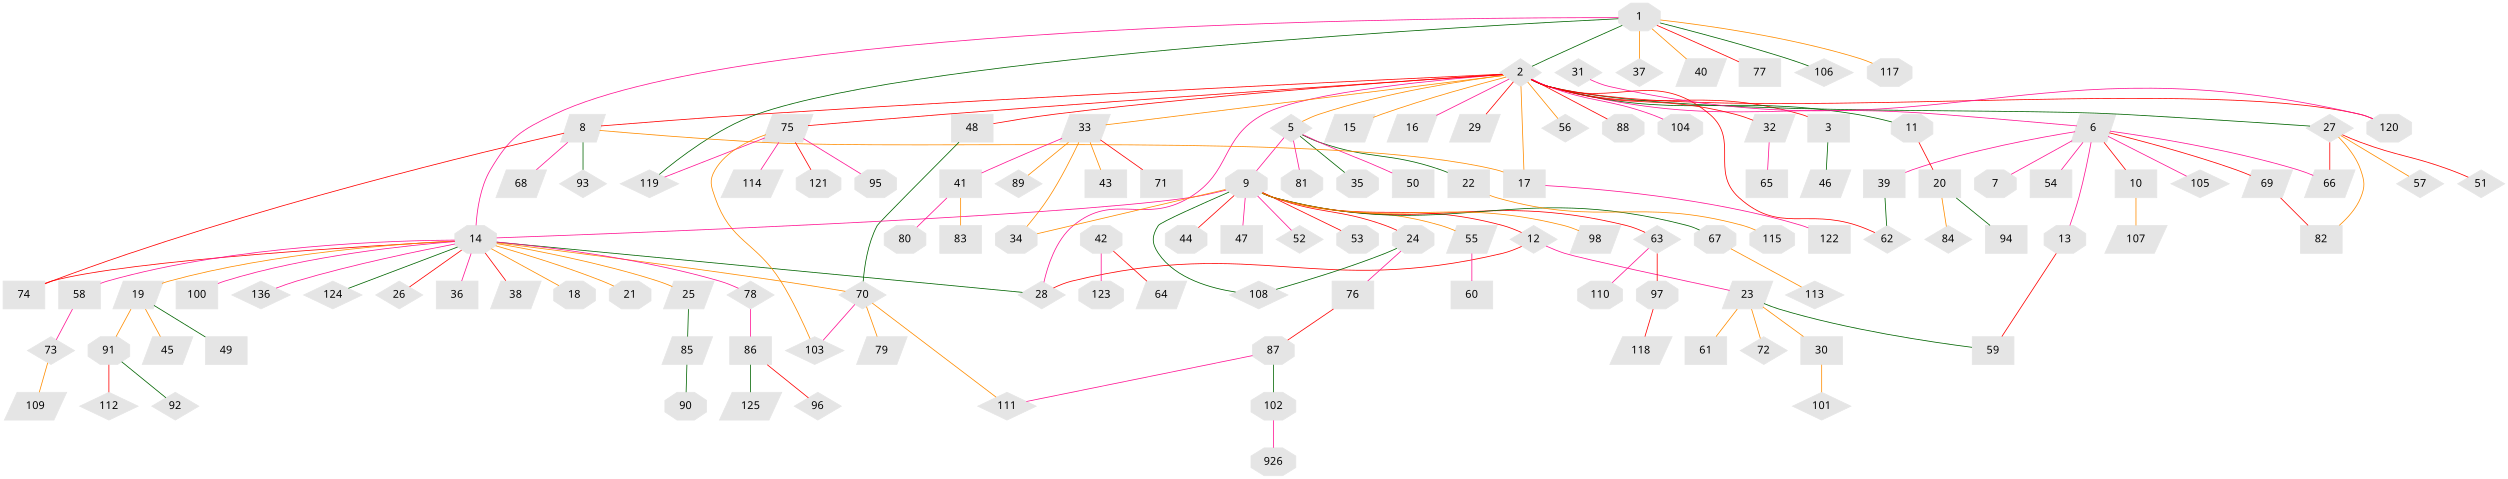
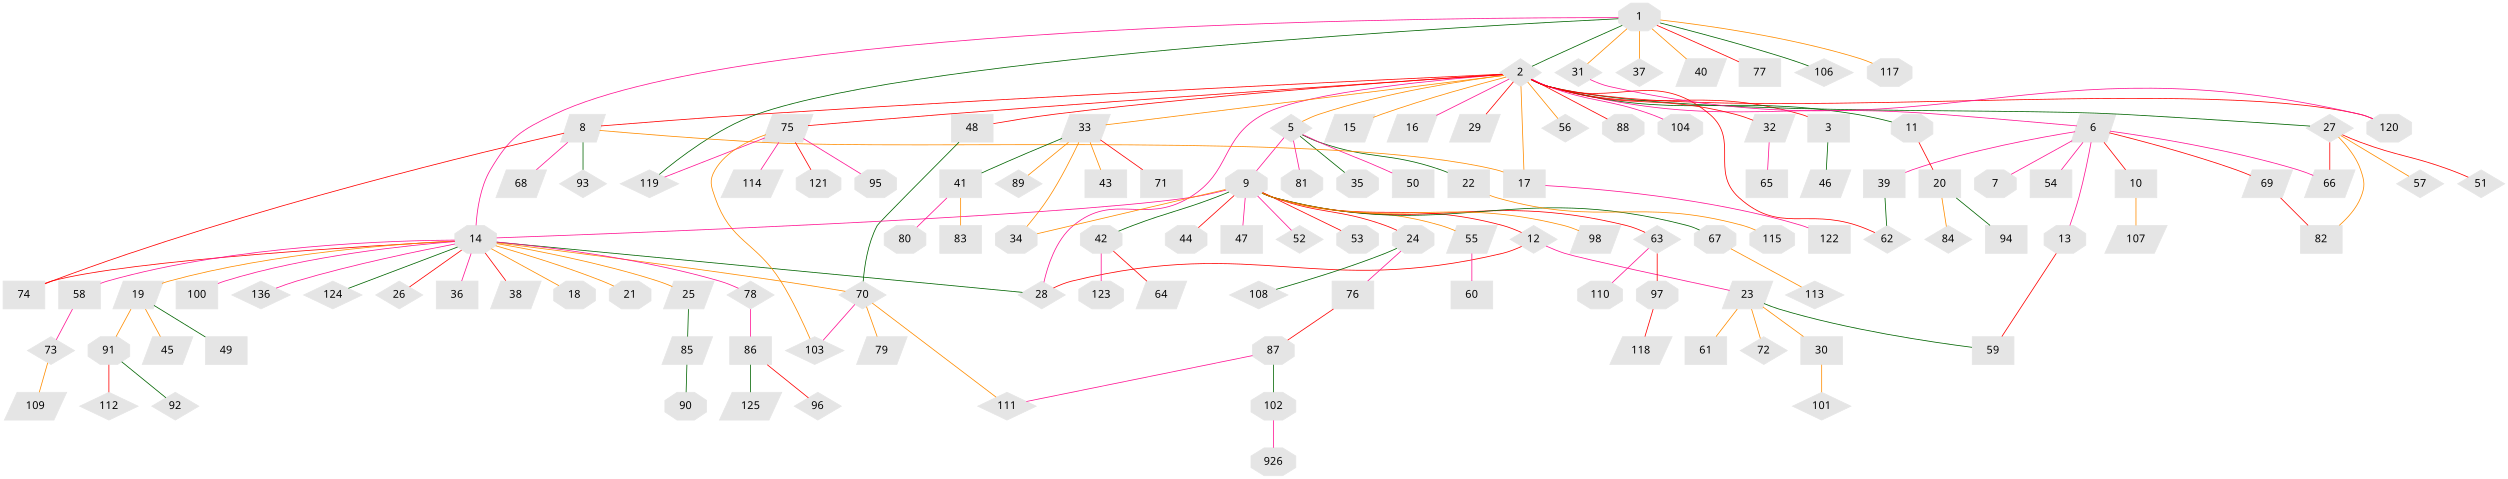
edge "1" -- "31": added
edge "33" -- "41": color deeppink -> darkgreen
node "105": removed
edge "9" -- "108": now "9" -- "42"
